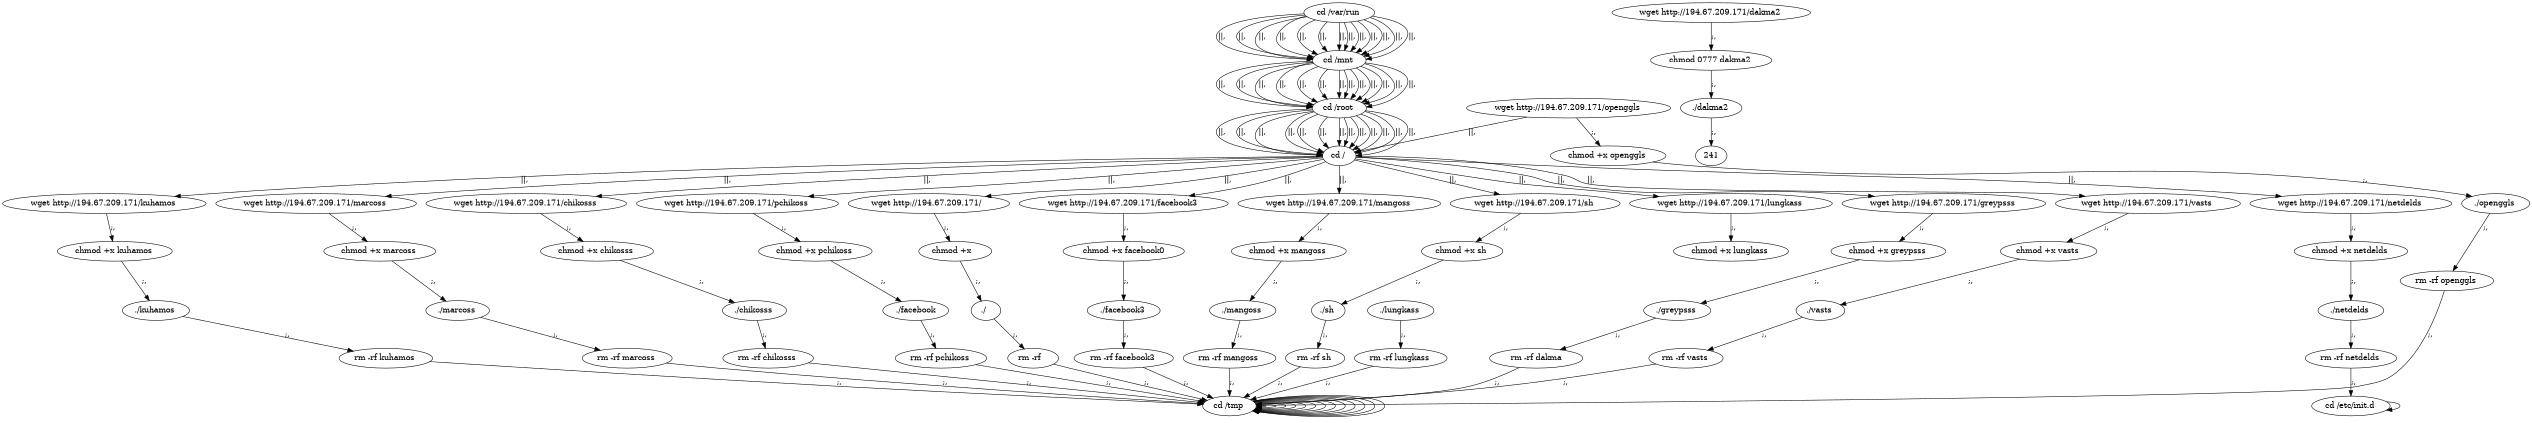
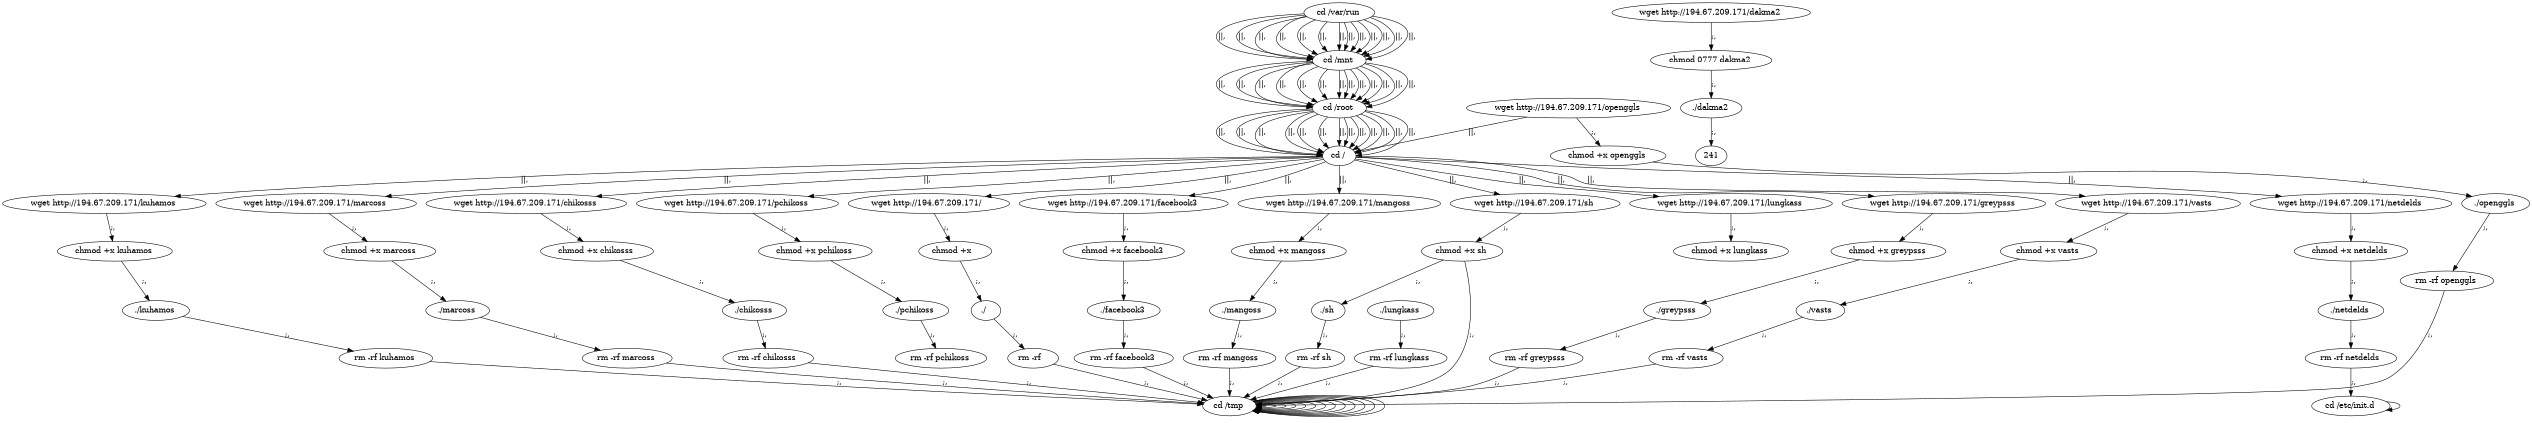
node "chmod +x facebook0": label "chmod +x facebook0" -> "chmod +x facebook3"
node "./facebook": label "./facebook" -> "./pchikoss"
node "rm -rf dakma": label "rm -rf dakma" -> "rm -rf greypsss"
edge "rm -rf pchikoss" -> "cd /tmp": now "chmod +x sh" -> "cd /tmp"
